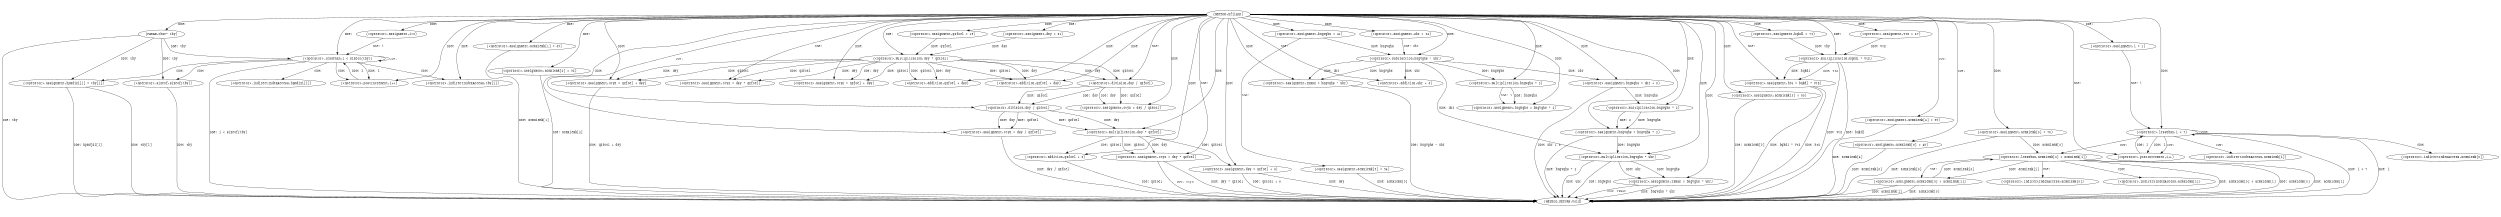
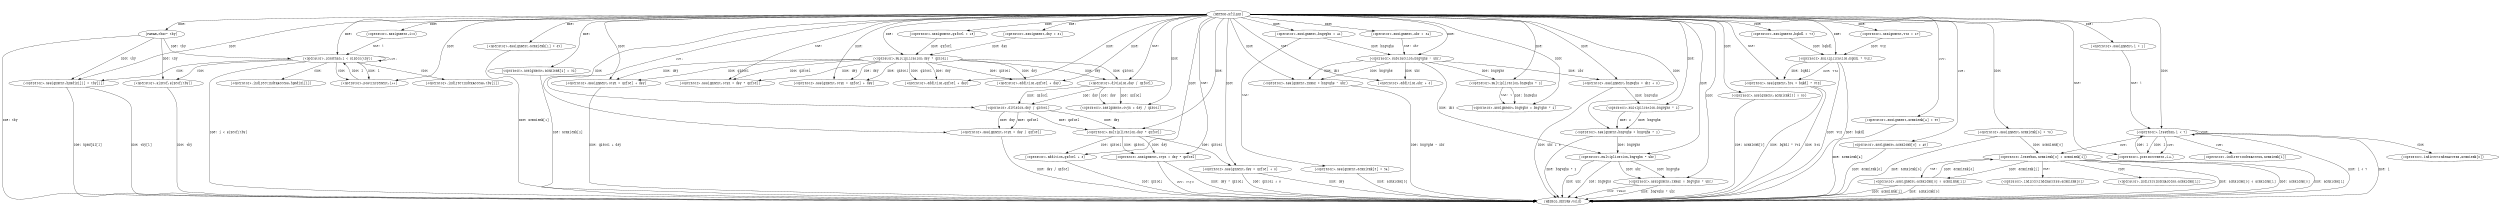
edge "(METHOD,xfjigqt)" -> "(<operator>.indirectIndexAccess,tby[i])": now "(METHOD,xfjigqt)" -> "(<operator>.assignment,hpmdjzi[i] = tby[i])"
edge "(<operator>.assignment,bqkdl = 73)" -> "(<operator>.multiplication,bqkdl * vtz)": label "DDG: tby" -> "DDG: bqkdl"
